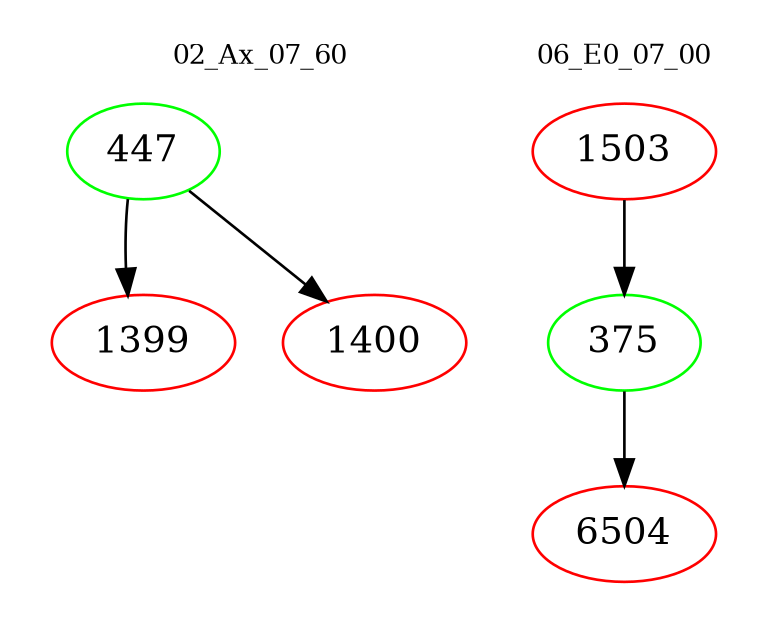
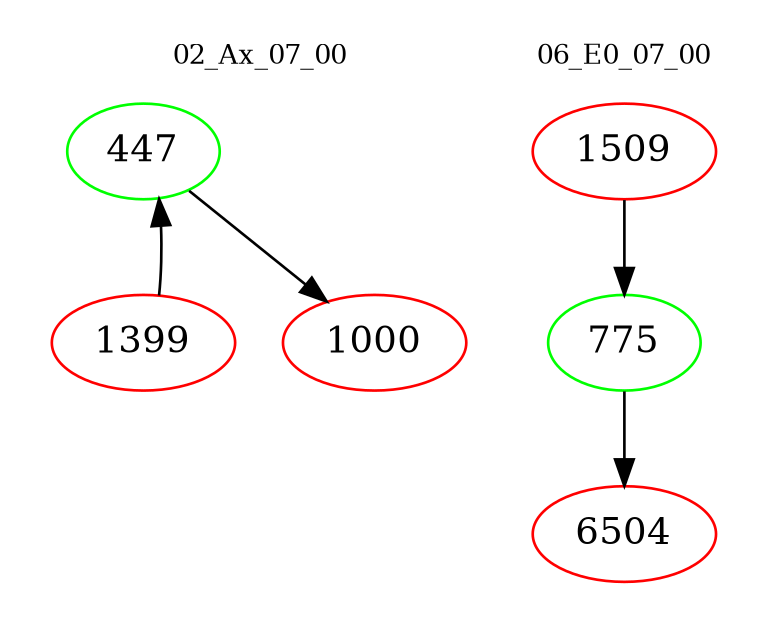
cluster "02_Ax_07_60": label "02_Ax_07_60" -> "02_Ax_07_00"
node "1503": label "1503" -> "1509"
edge "447" -> "1399": reversed
node "1400": label "1400" -> "1000"
node "375": label "375" -> "775"
